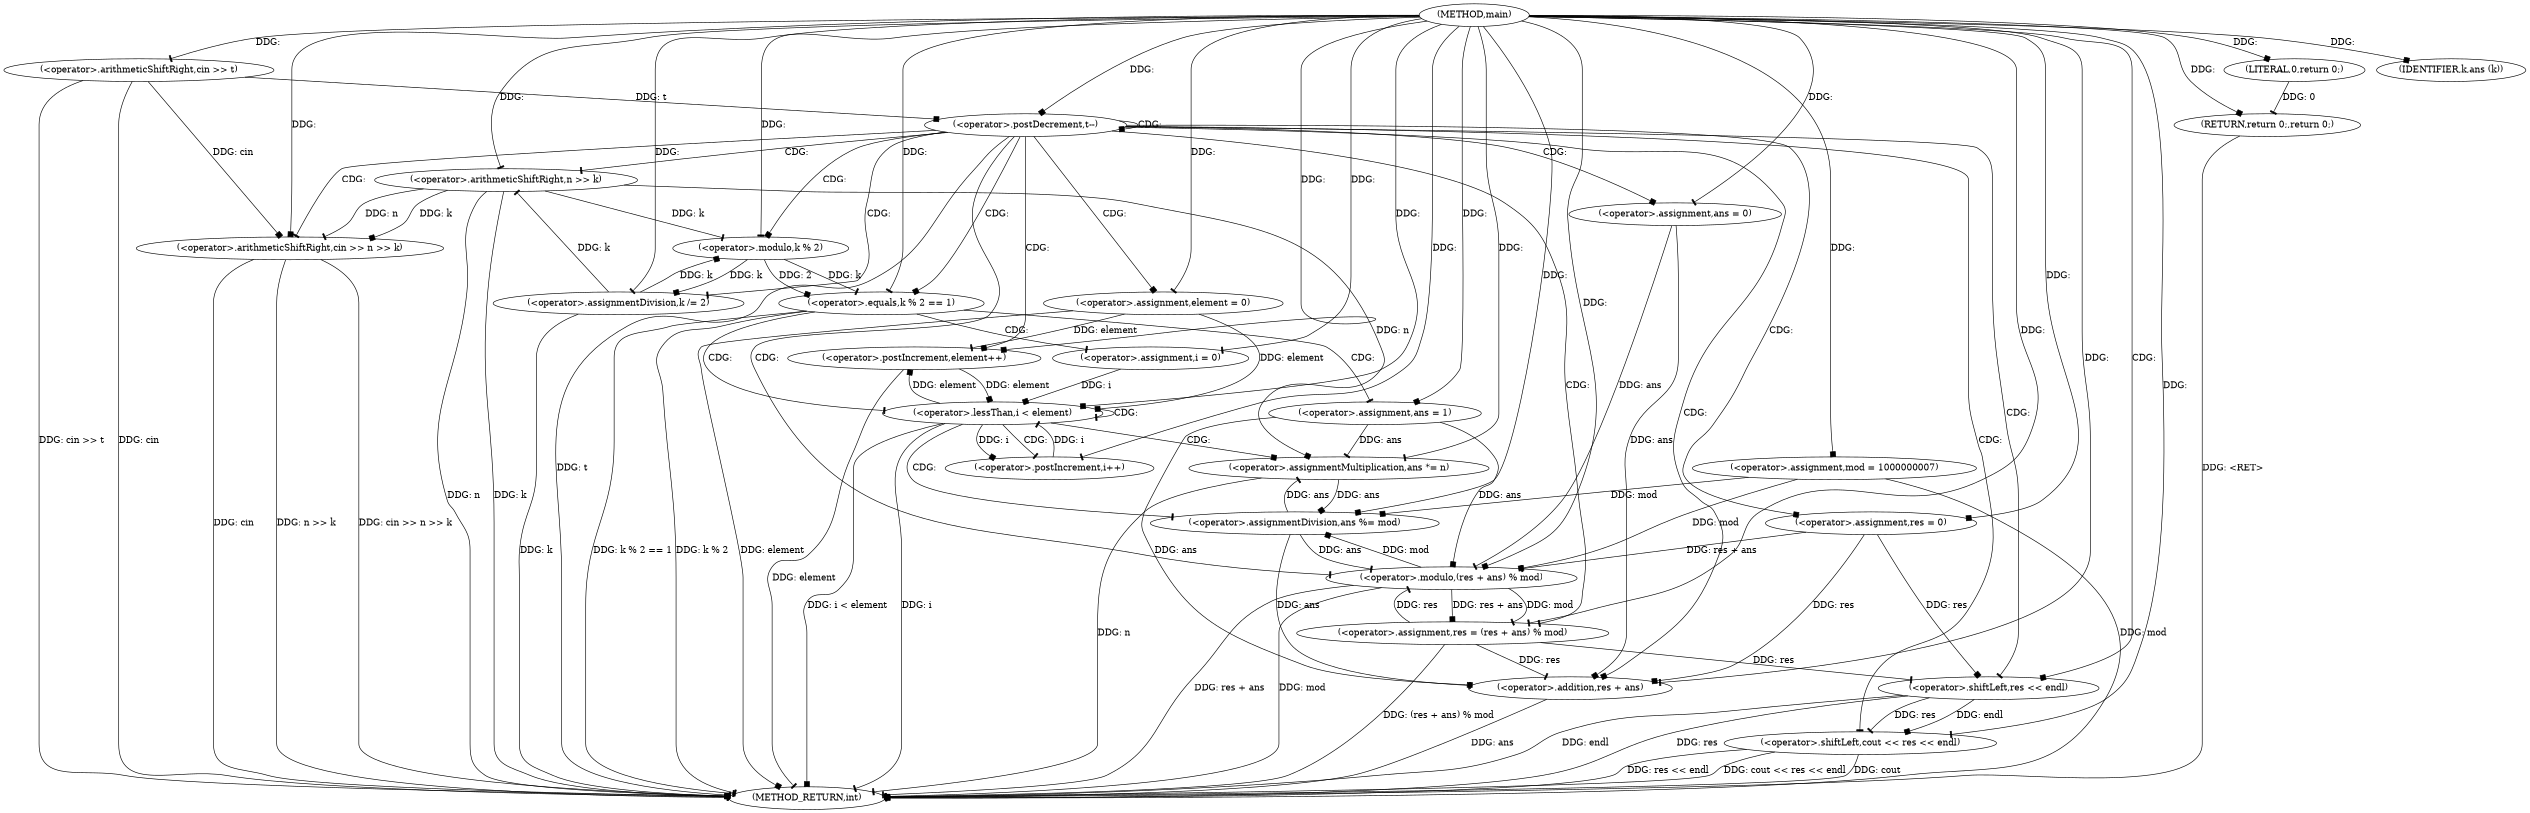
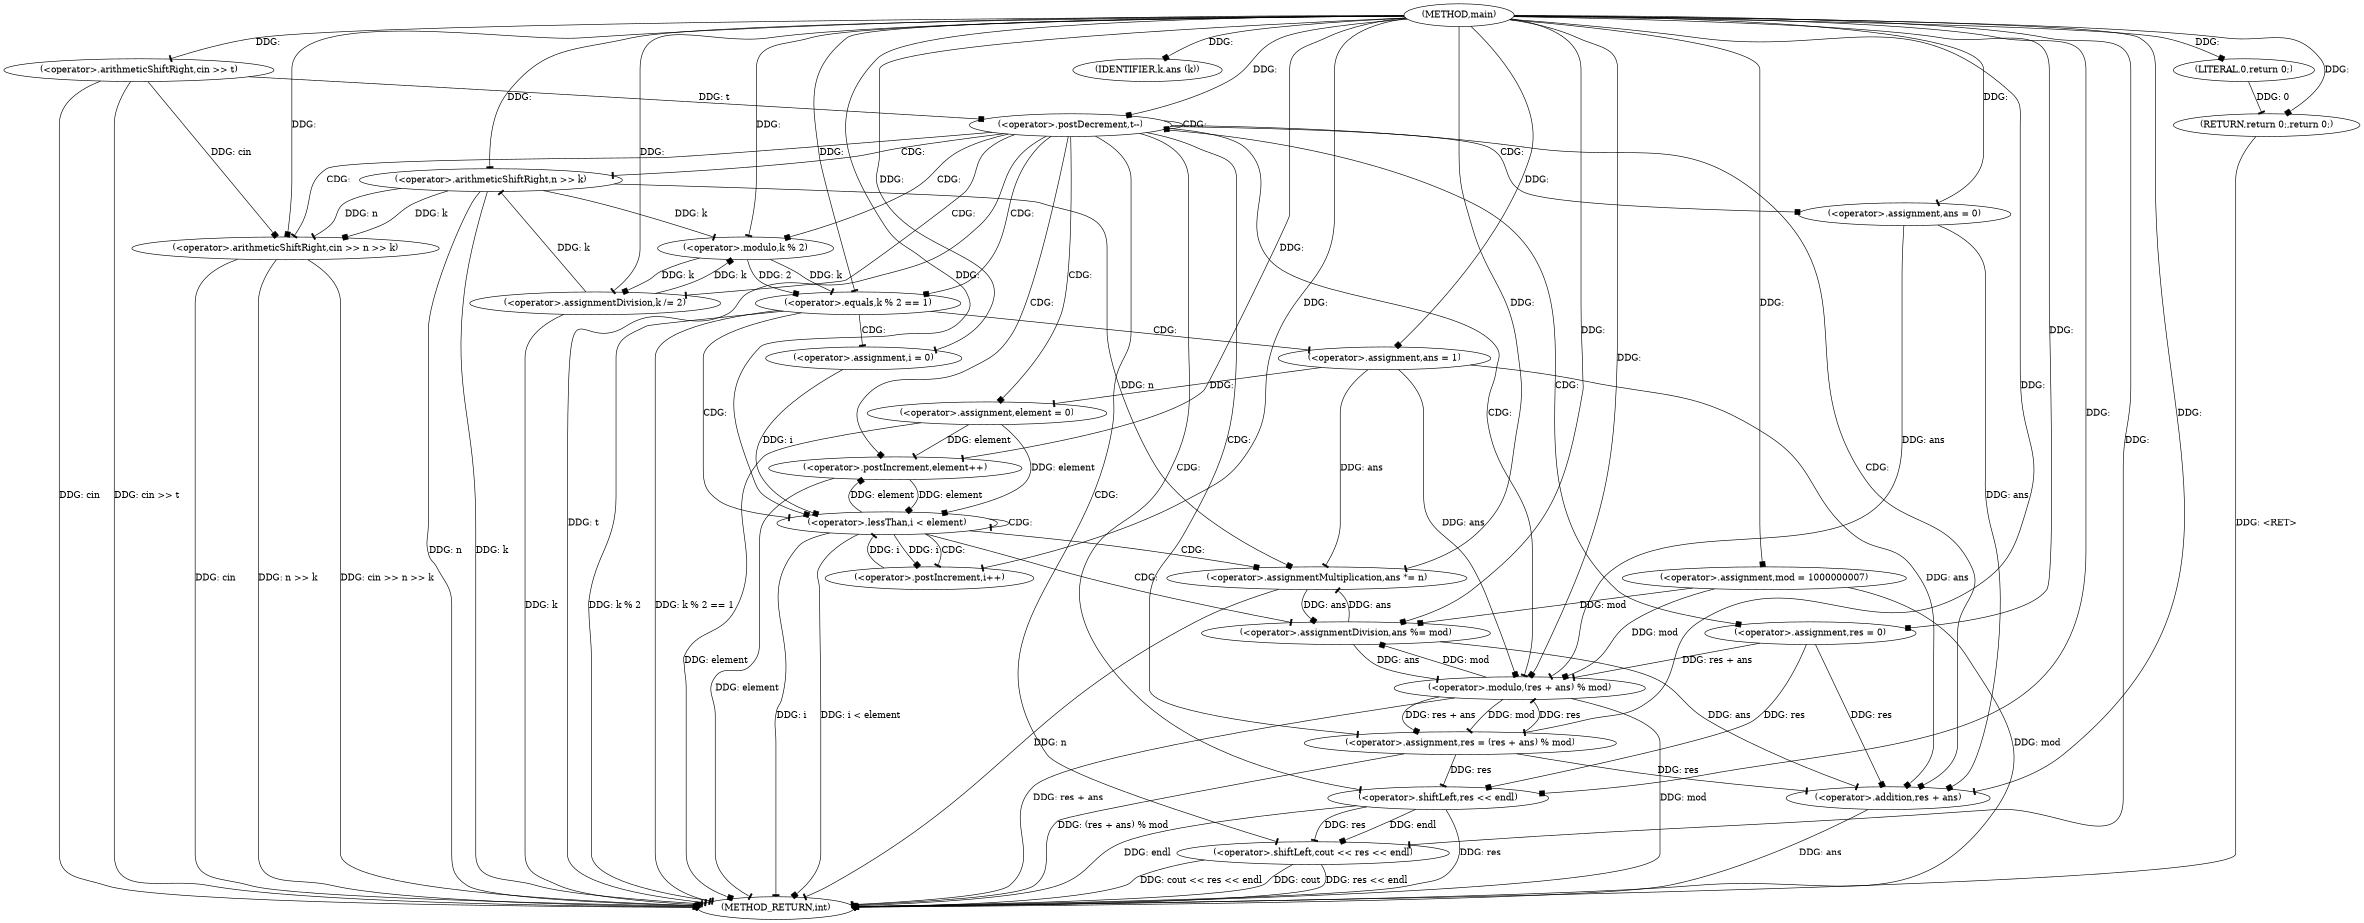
edge "(METHOD,main)" -> "(<operator>.assignment,element = 0)": now "(<operator>.assignment,ans = 1)" -> "(<operator>.assignment,element = 0)"
edge "(METHOD,main)" -> "(<operator>.postIncrement,element++)": arrowhead box -> tee
edge "(METHOD,main)" -> "(<operator>.shiftLeft,res << endl)": label "CDG: " -> "DDG: "
